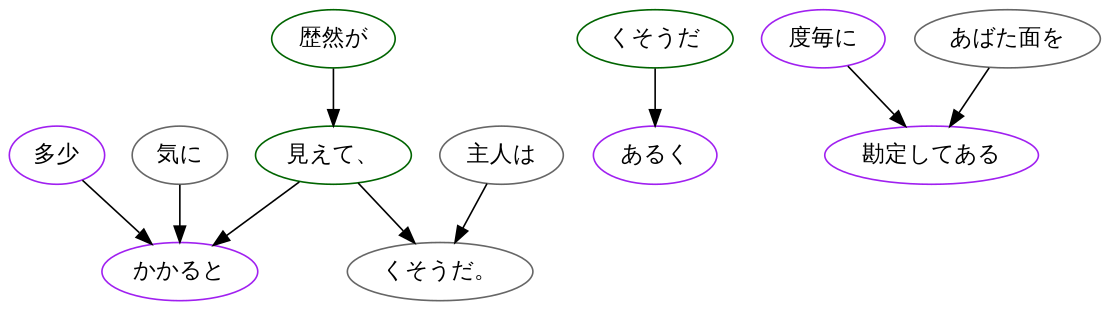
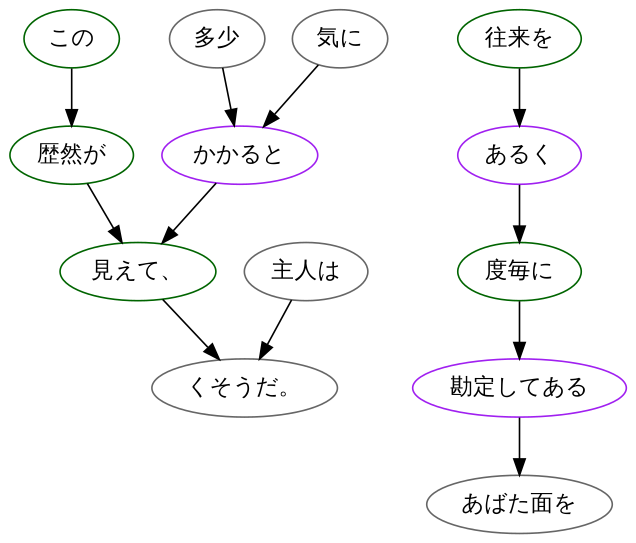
node "この": added
node "くそうだ": label "くそうだ" -> "往来を"
node "度毎に": color purple -> darkgreen
edge "あばた面を" -> "勘定してある": reversed
node "多少": color purple -> gray40
edge "あるく" -> "度毎に": added
edge "見えて、" -> "かかると": reversed
